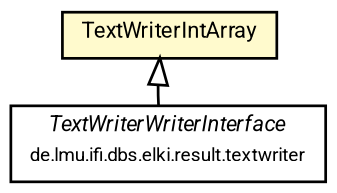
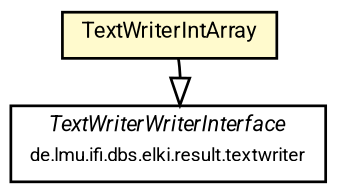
edge "TextWriterWriterInterface" -> "TextWriterIntArray": reversed
